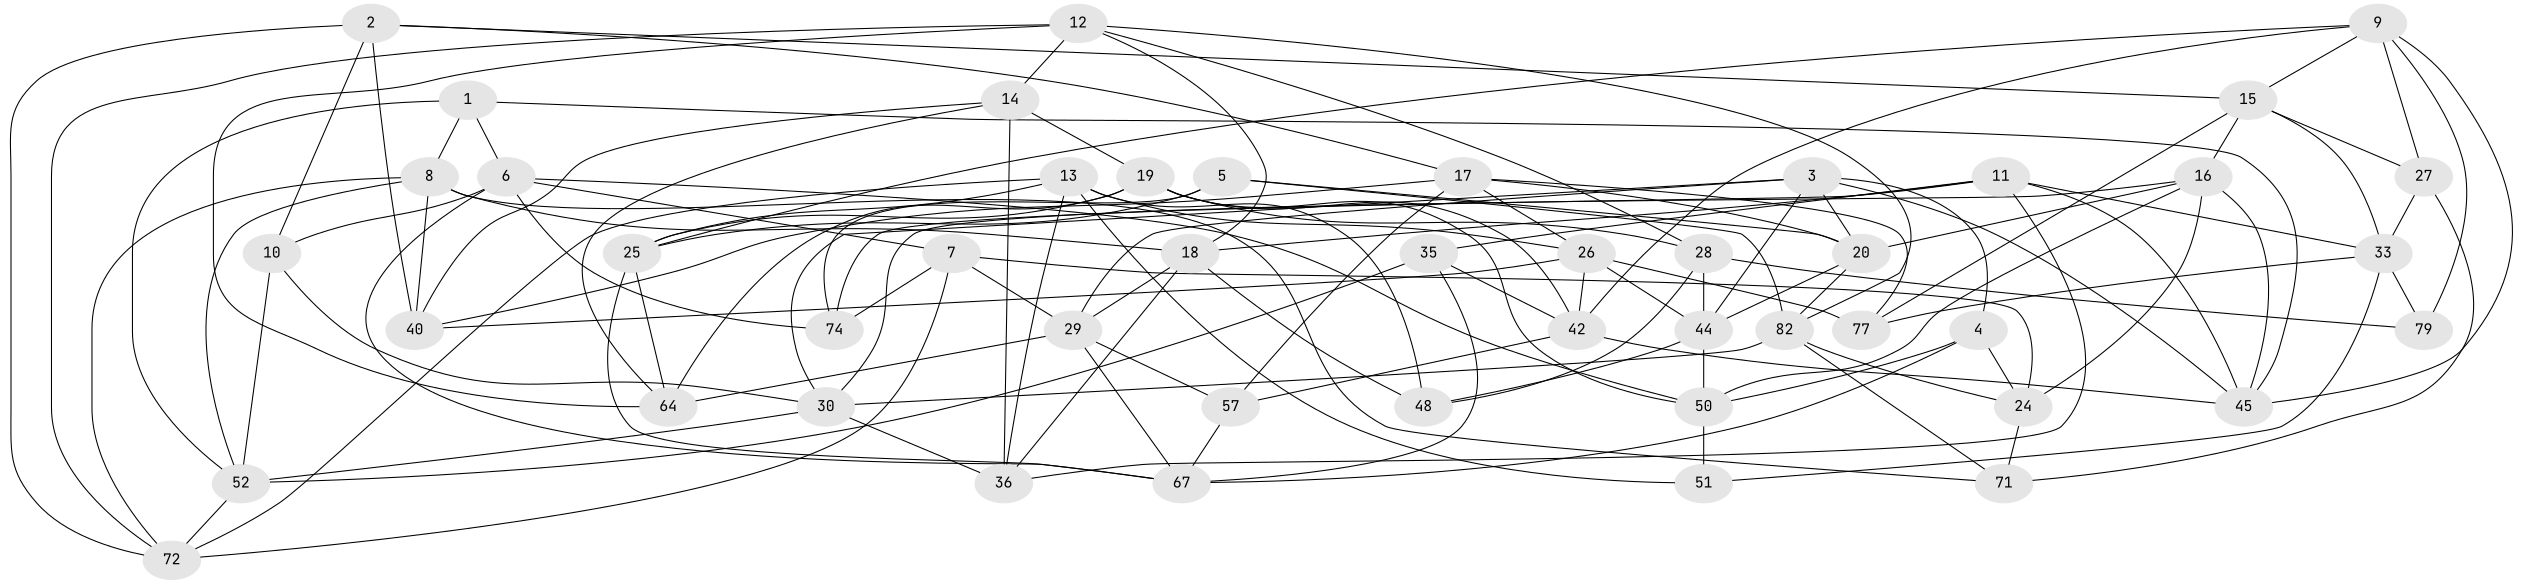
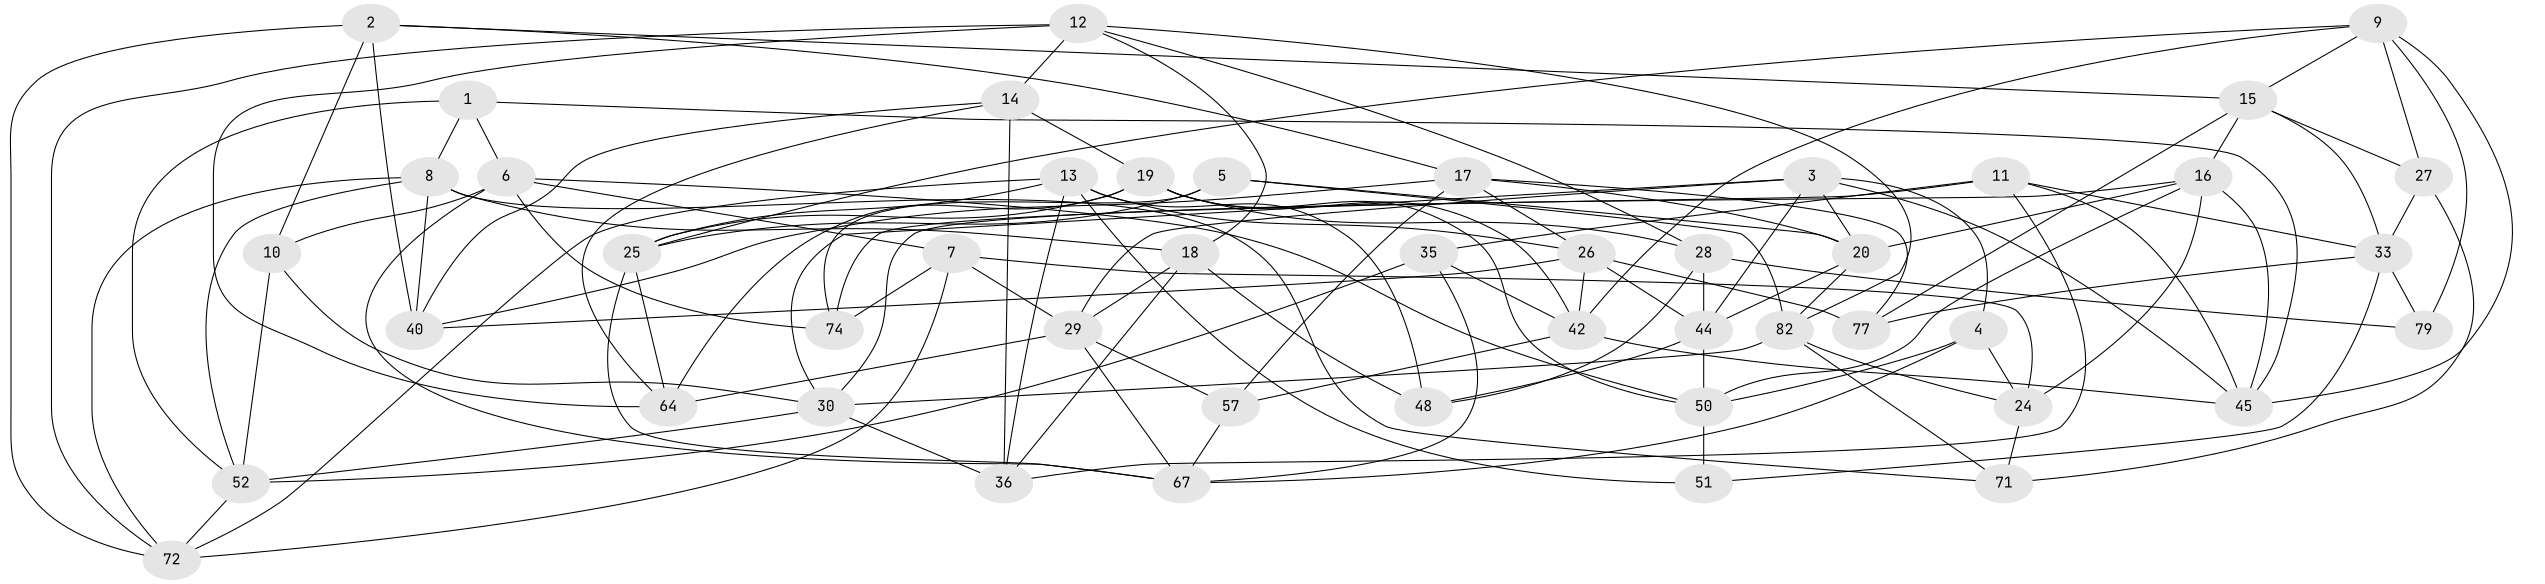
edge "11" -- "18": removed
